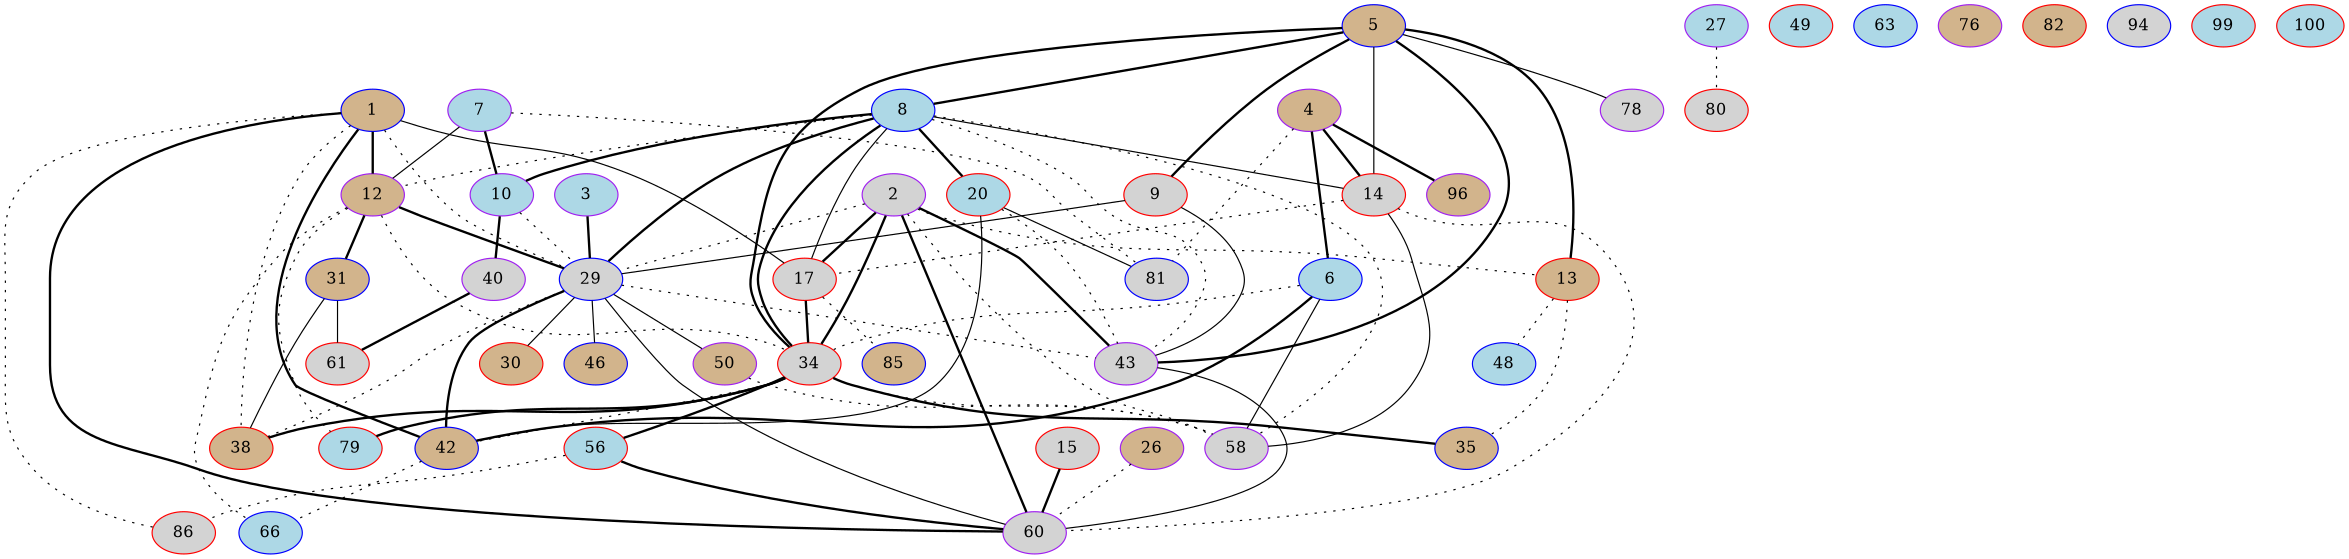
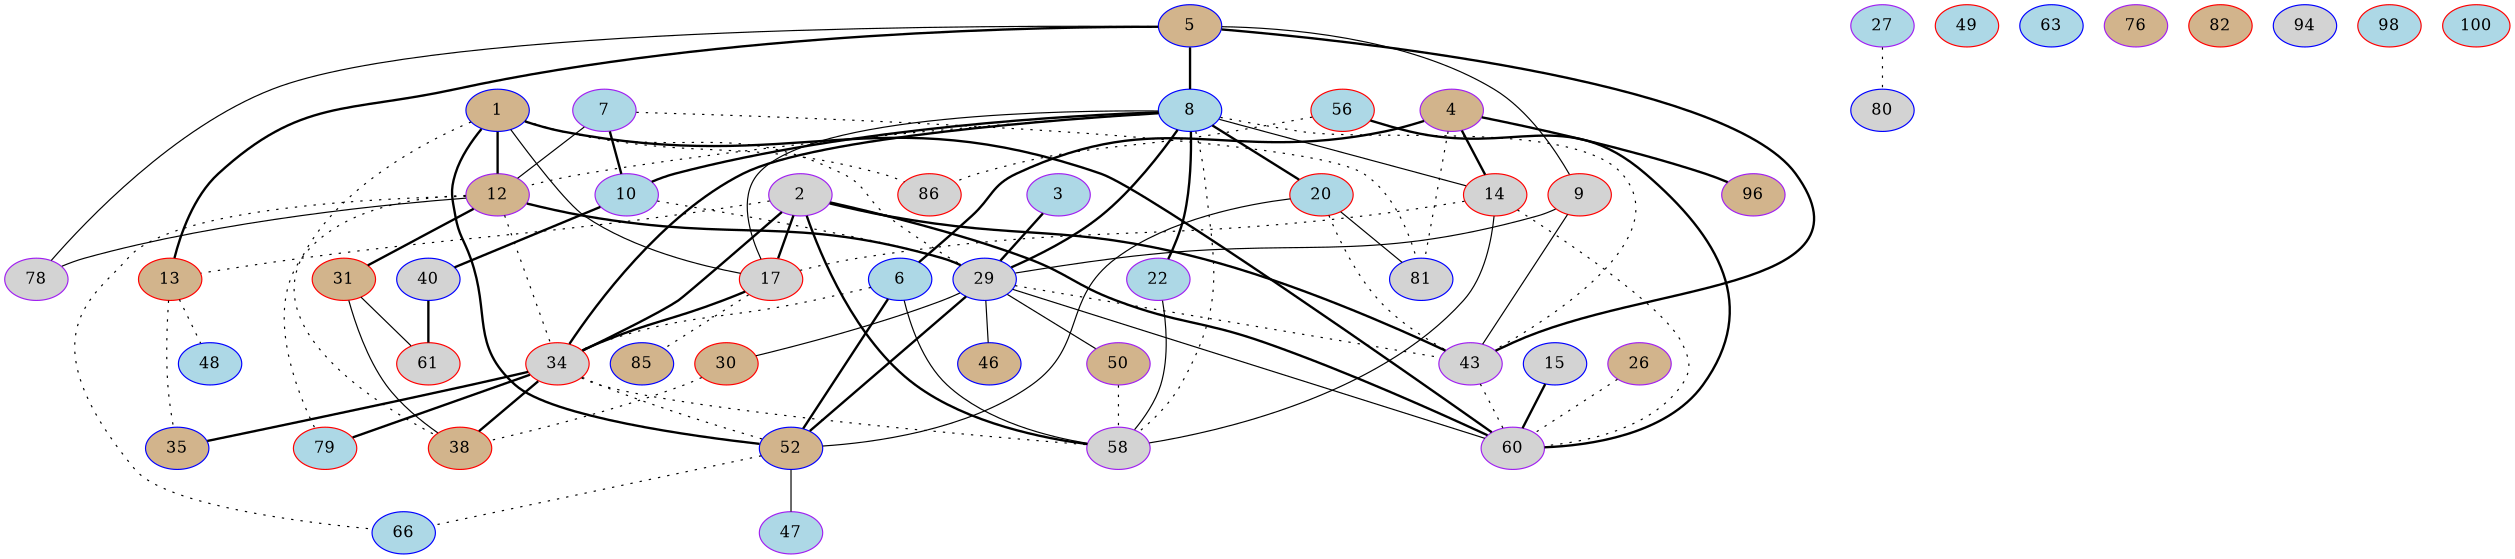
node "99": label "99" -> "98"
edge "5" -- "34": removed
edge "5" -- "9": style bold -> solid
edge "5" -- "14": removed
node "80": color red -> blue
edge "12" -- "78": added
edge "2" -- "29": removed
node "31": color blue -> red
node "40": color purple -> blue
node "22": added
edge "2" -- "58": style dotted -> bold
edge "29" -- "38": now "30" -- "38"
edge "34" -- "56": removed
node "42": label "42" -> "52"
node "15": color red -> blue
edge "43" -- "60": style solid -> dotted
node "47": added
